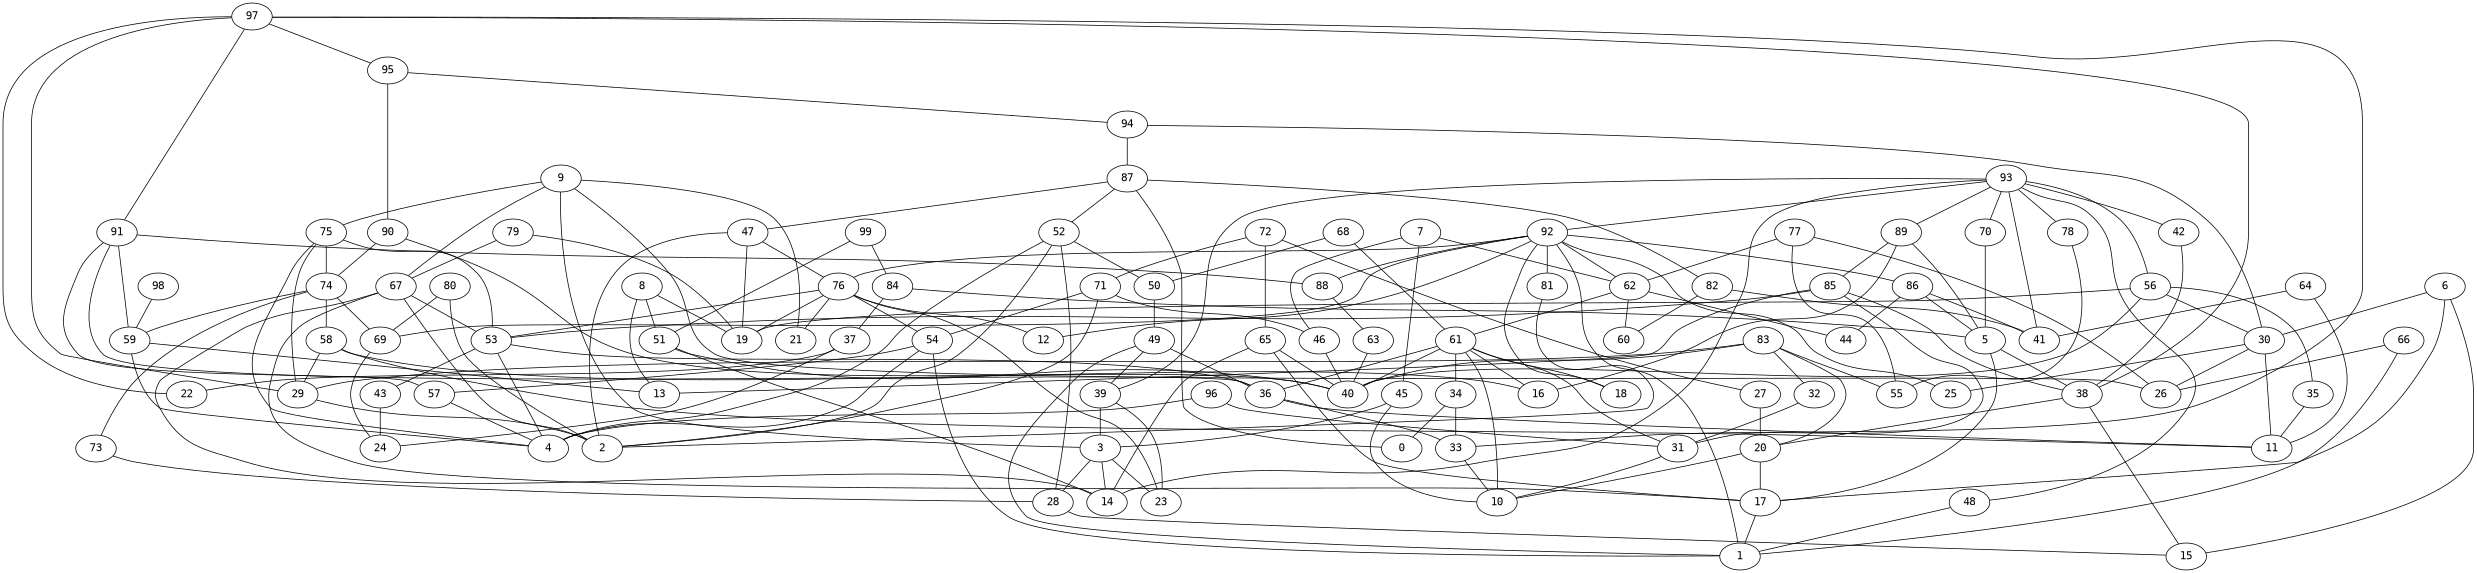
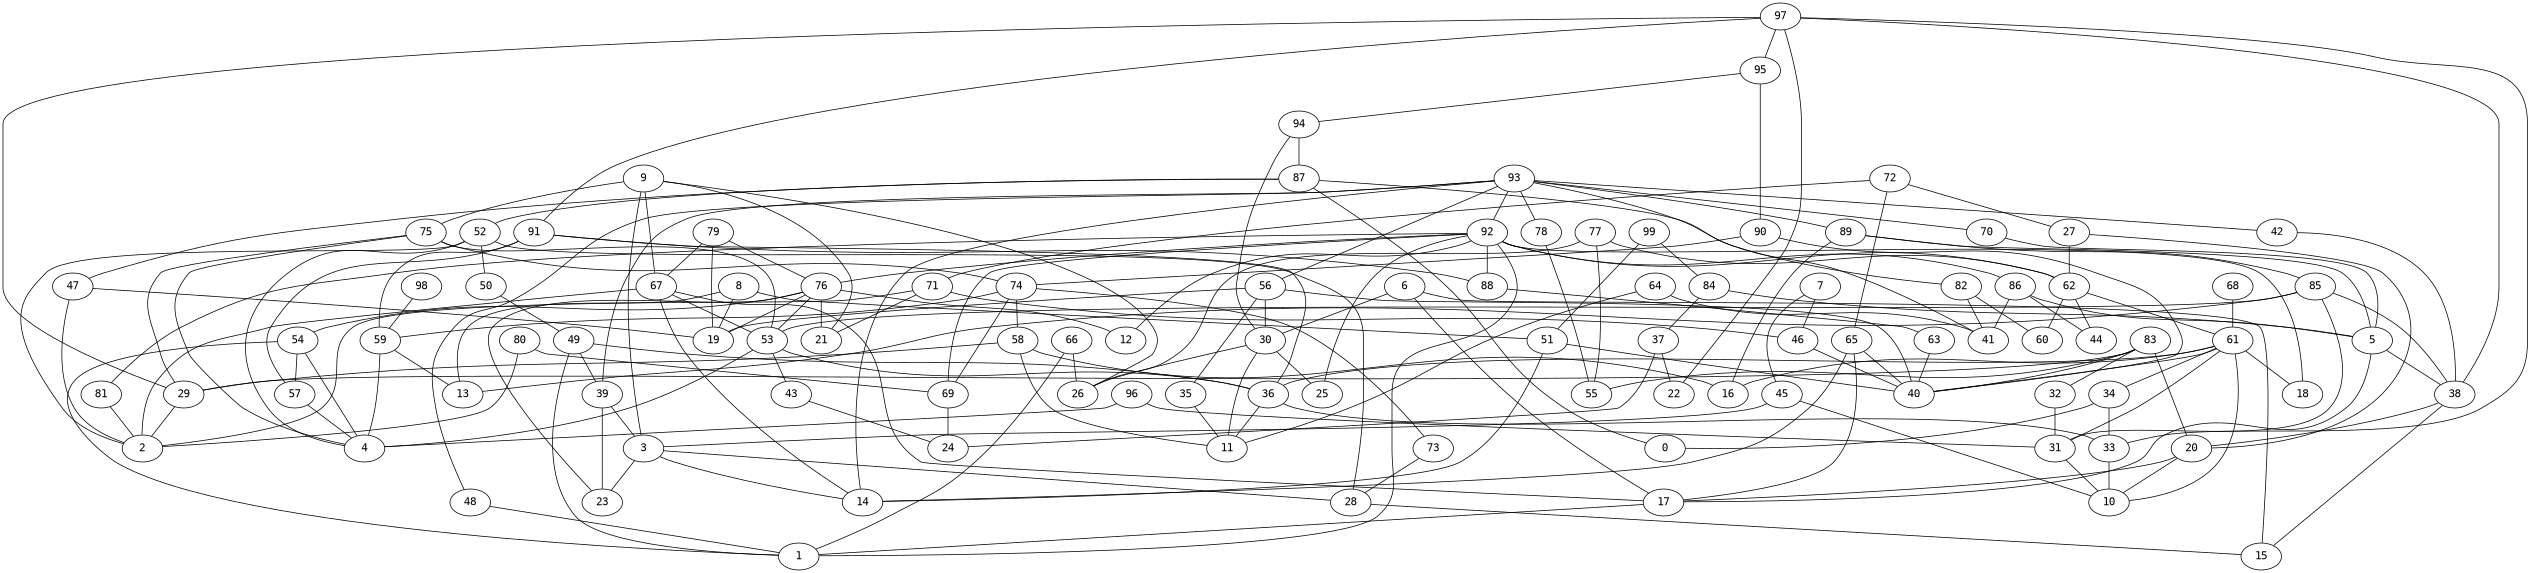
edge "47" -- "76": now "79" -- "76"
edge "7" -- "62": now "27" -- "62"
edge "68" -- "50": removed
edge "71" -- "54": now "71" -- "21"
